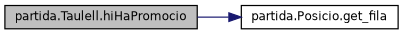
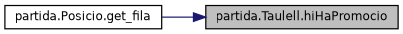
edge "partida.Taulell.hiHaPromocio" -> "partida.Posicio.get_fila": reversed
